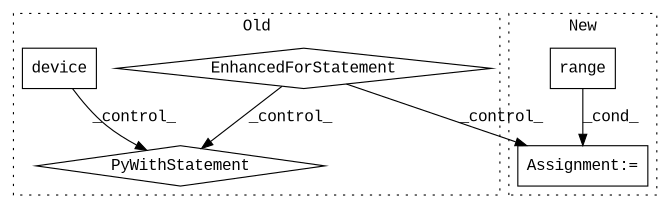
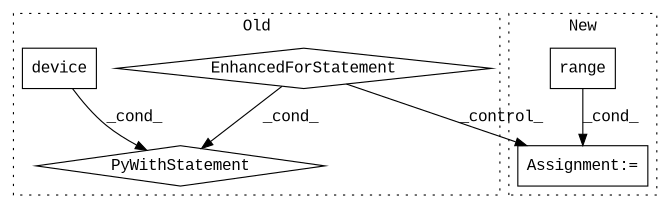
edge "device" -> "PyWithStatement": label "_control_" -> "_cond_"
edge "EnhancedForStatement" -> "PyWithStatement": label "_control_" -> "_cond_"
